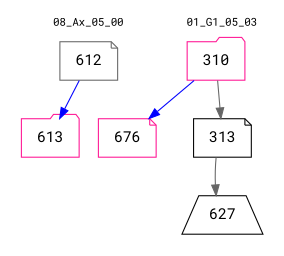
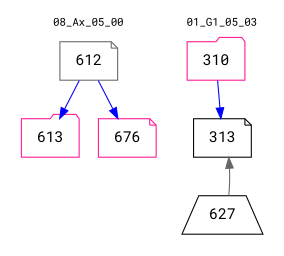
edge "310" -> "676": now "612" -> "676"
edge "310" -> "313": color gray40 -> blue
edge "313" -> "627": reversed
